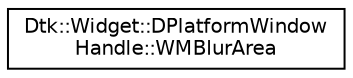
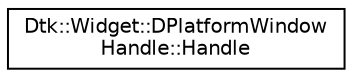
node "Dtk::Widget::DPlatformWindow Handle::WMBlurArea": label "Dtk::Widget::DPlatformWindow Handle::WMBlurArea" -> "Dtk::Widget::DPlatformWindow Handle::Handle"
